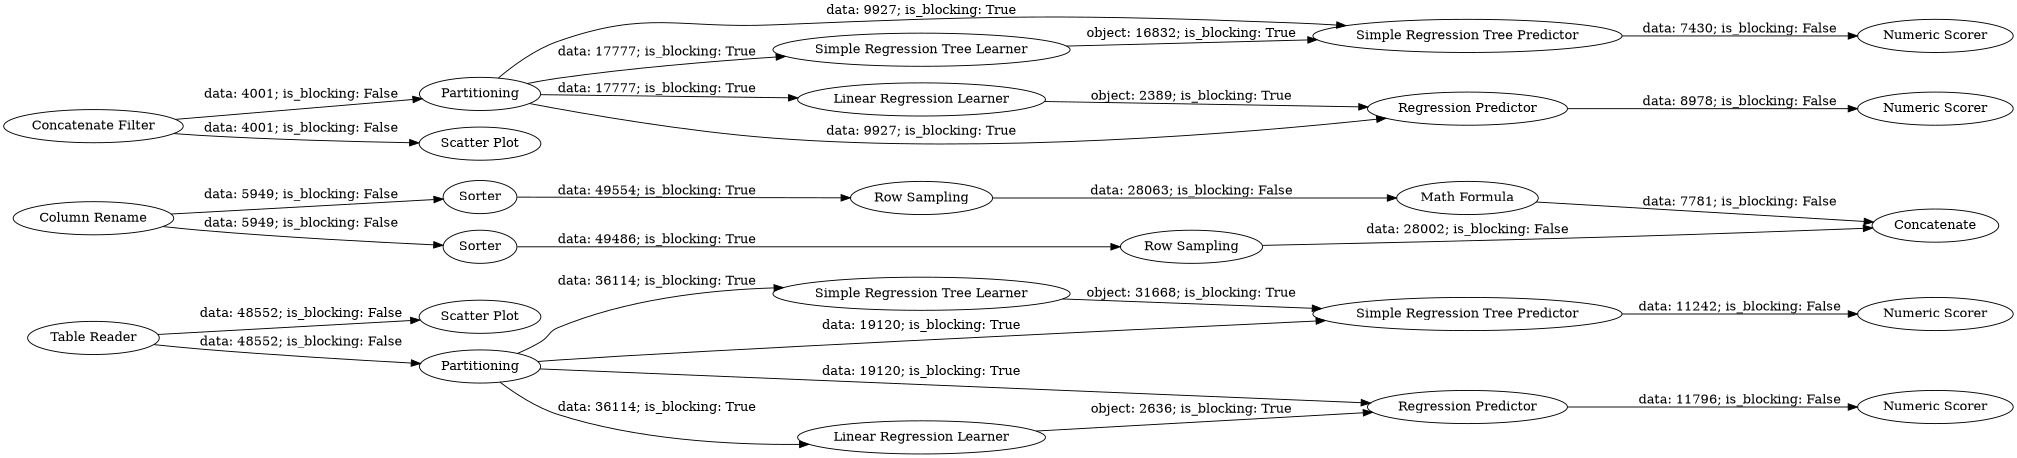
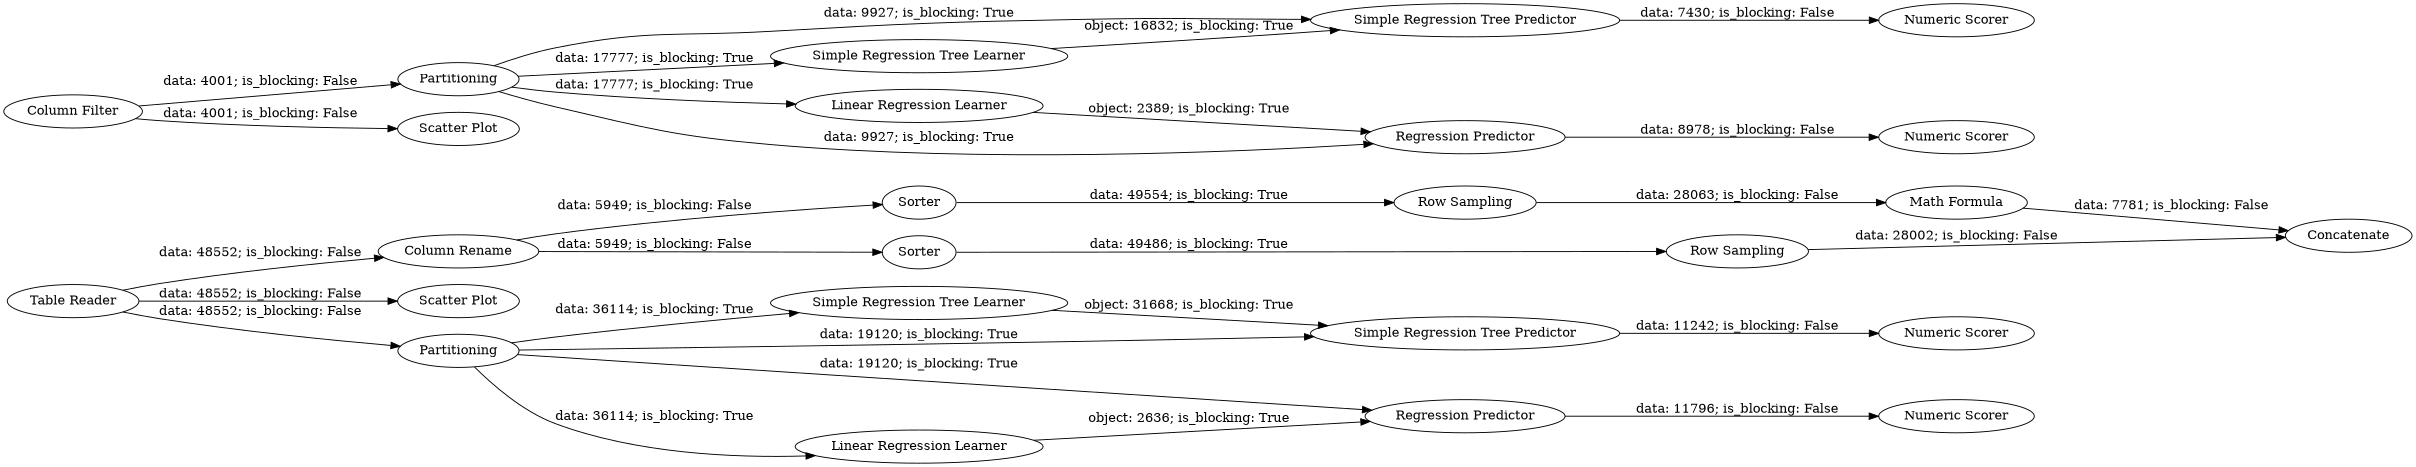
node "Concatenate Filter": label "Concatenate Filter" -> "Column Filter"
edge "Table Reader" -> "Column Rename": added, label "data: 48552; is_blocking: False"
